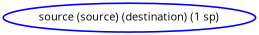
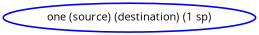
node "source (source) (destination) (1 sp)": label "source (source) (destination) (1 sp)" -> "one (source) (destination) (1 sp)"
